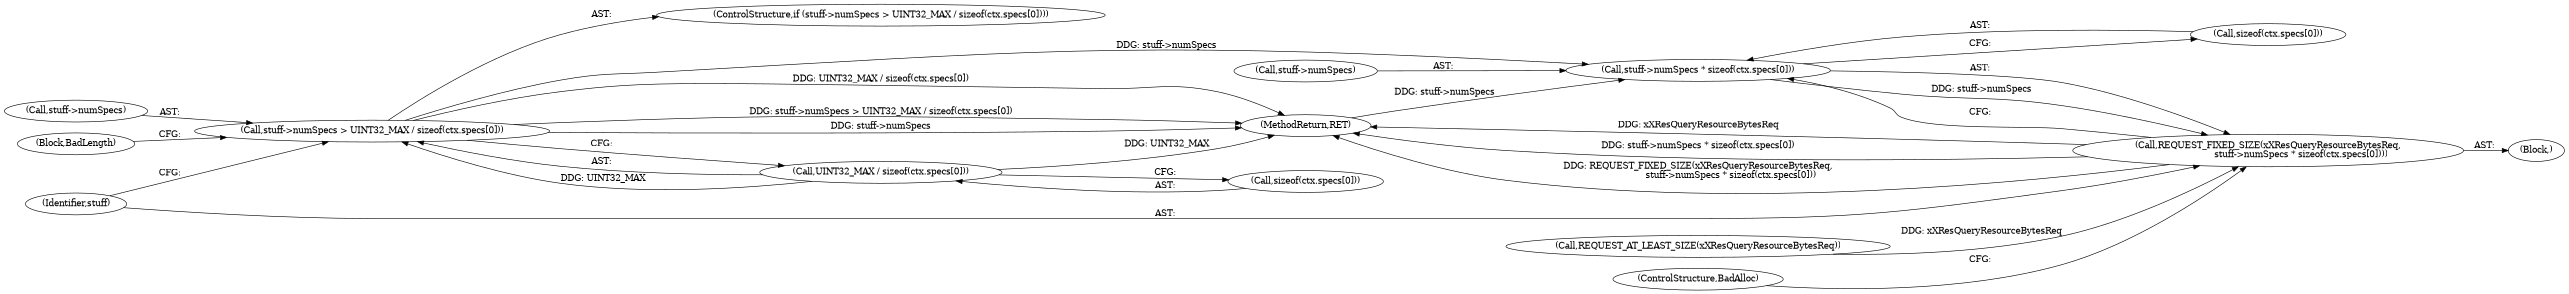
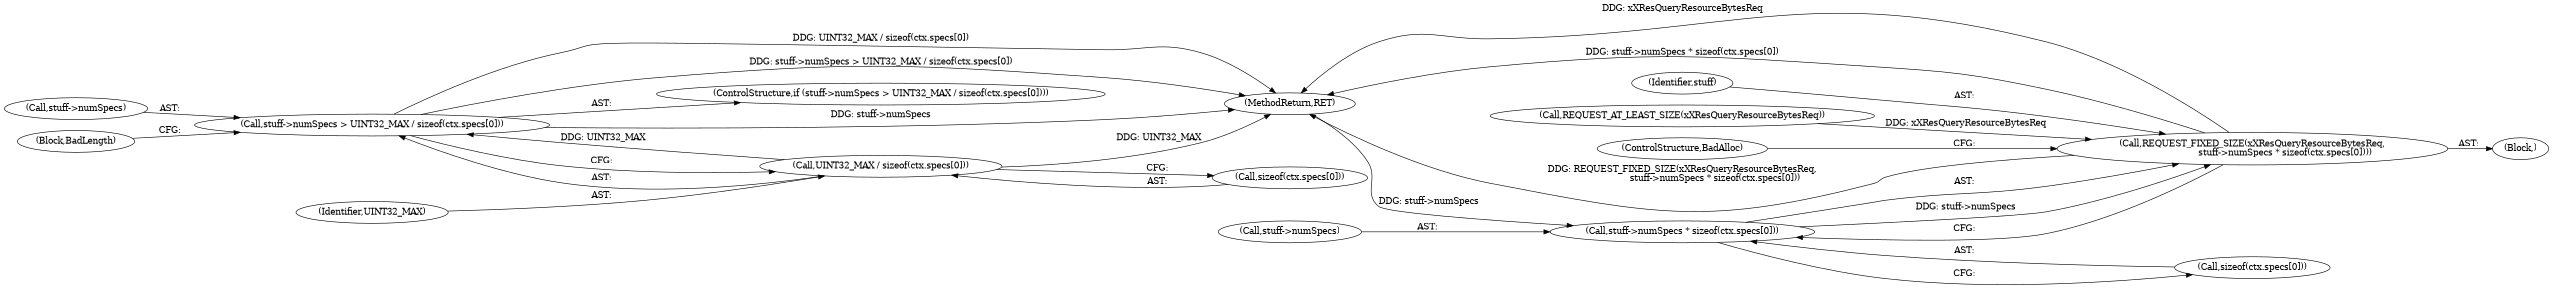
edge "(Call,stuff->numSpecs > UINT32_MAX / sizeof(ctx.specs[0]))" -> "(Call,stuff->numSpecs * sizeof(ctx.specs[0]))": removed, label "DDG: stuff->numSpecs"
edge "(Identifier,stuff)" -> "(Call,stuff->numSpecs > UINT32_MAX / sizeof(ctx.specs[0]))": removed, label "CFG:"
node "(Identifier,UINT32_MAX)": added
